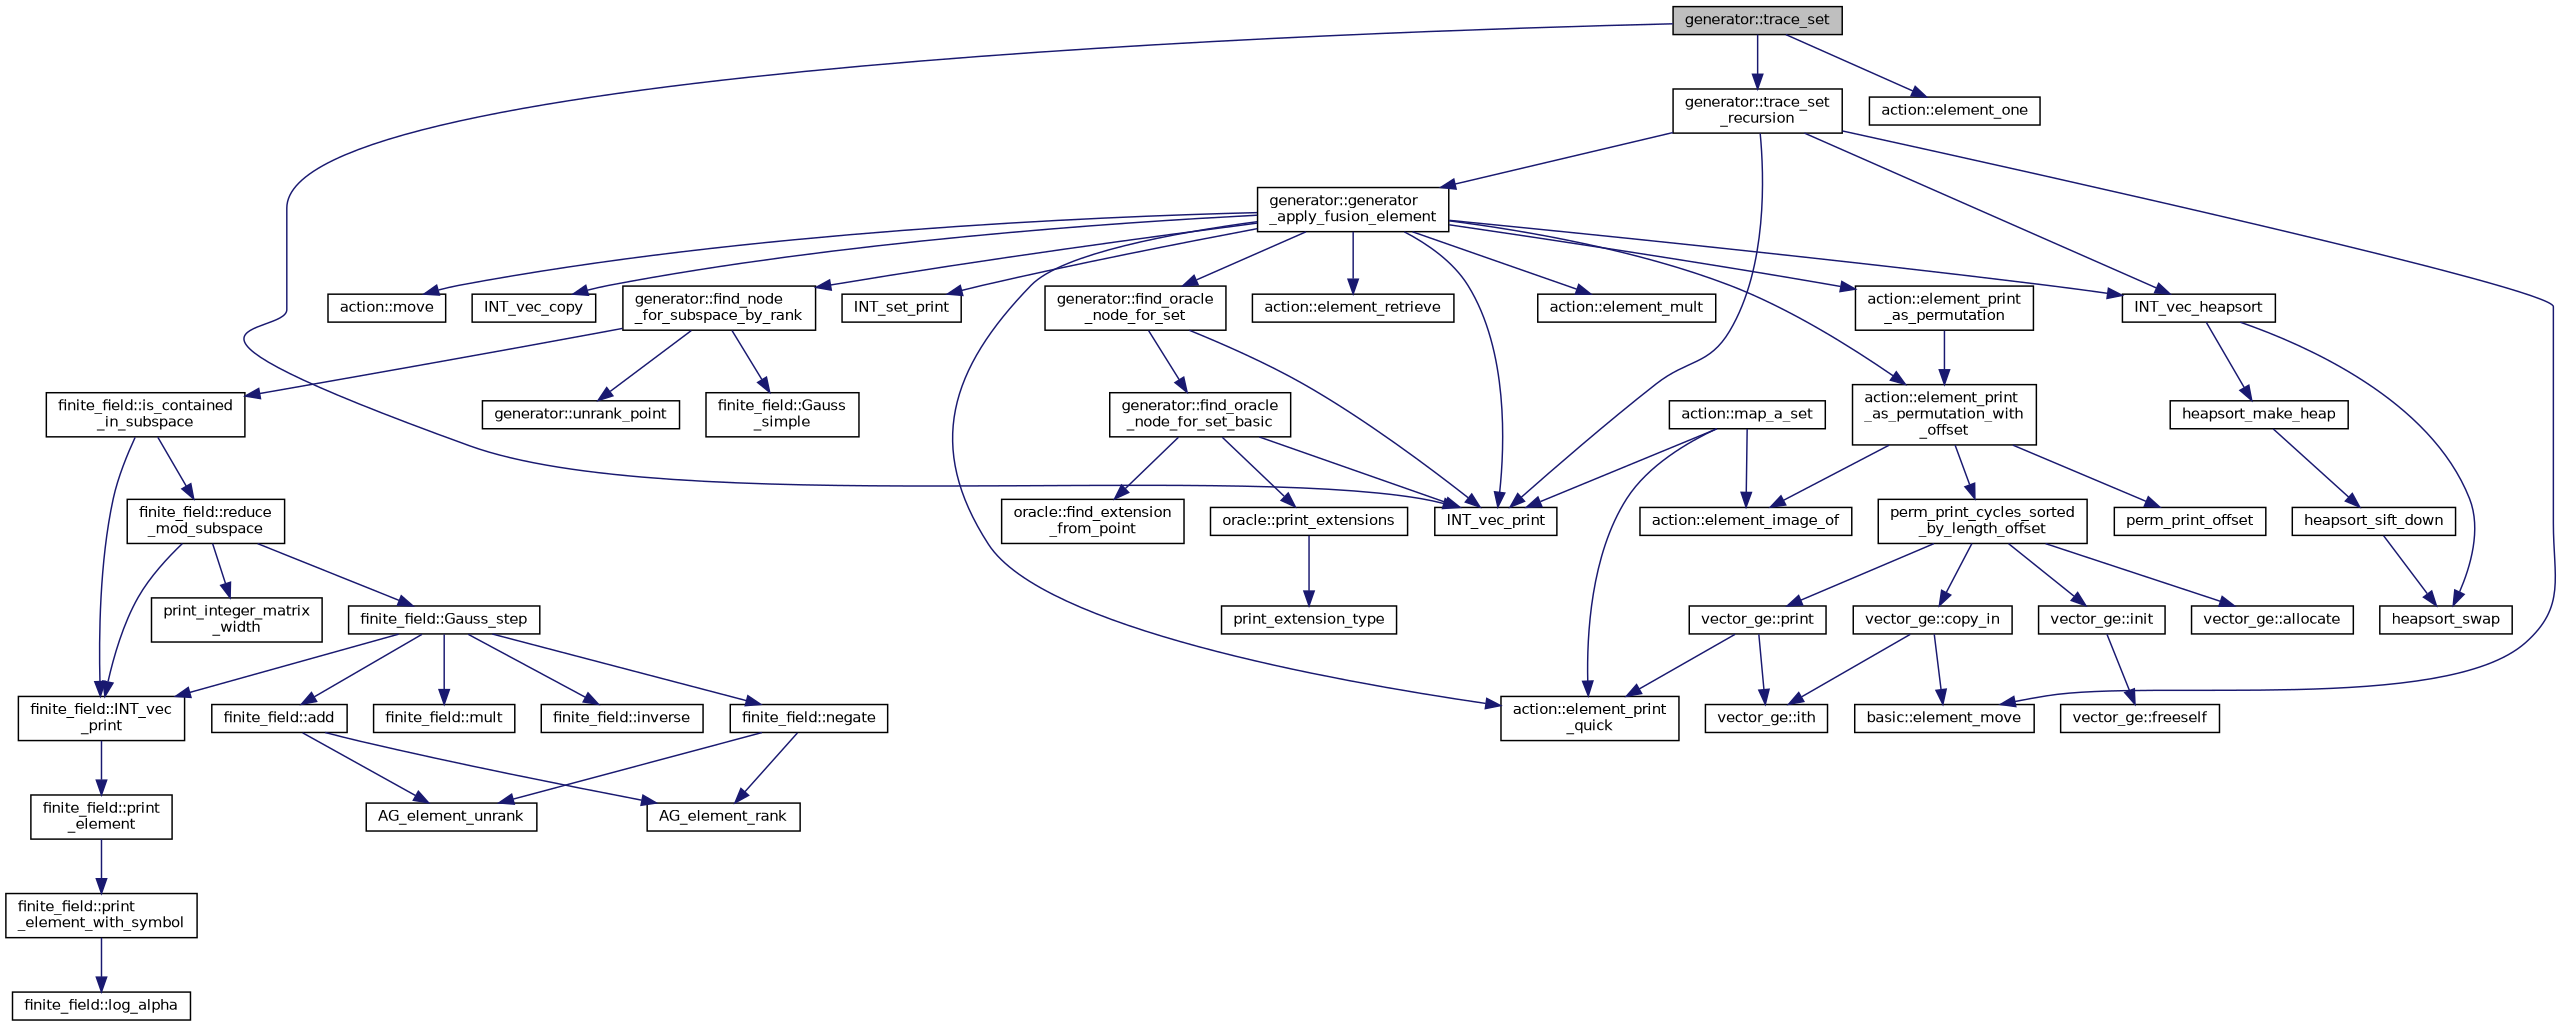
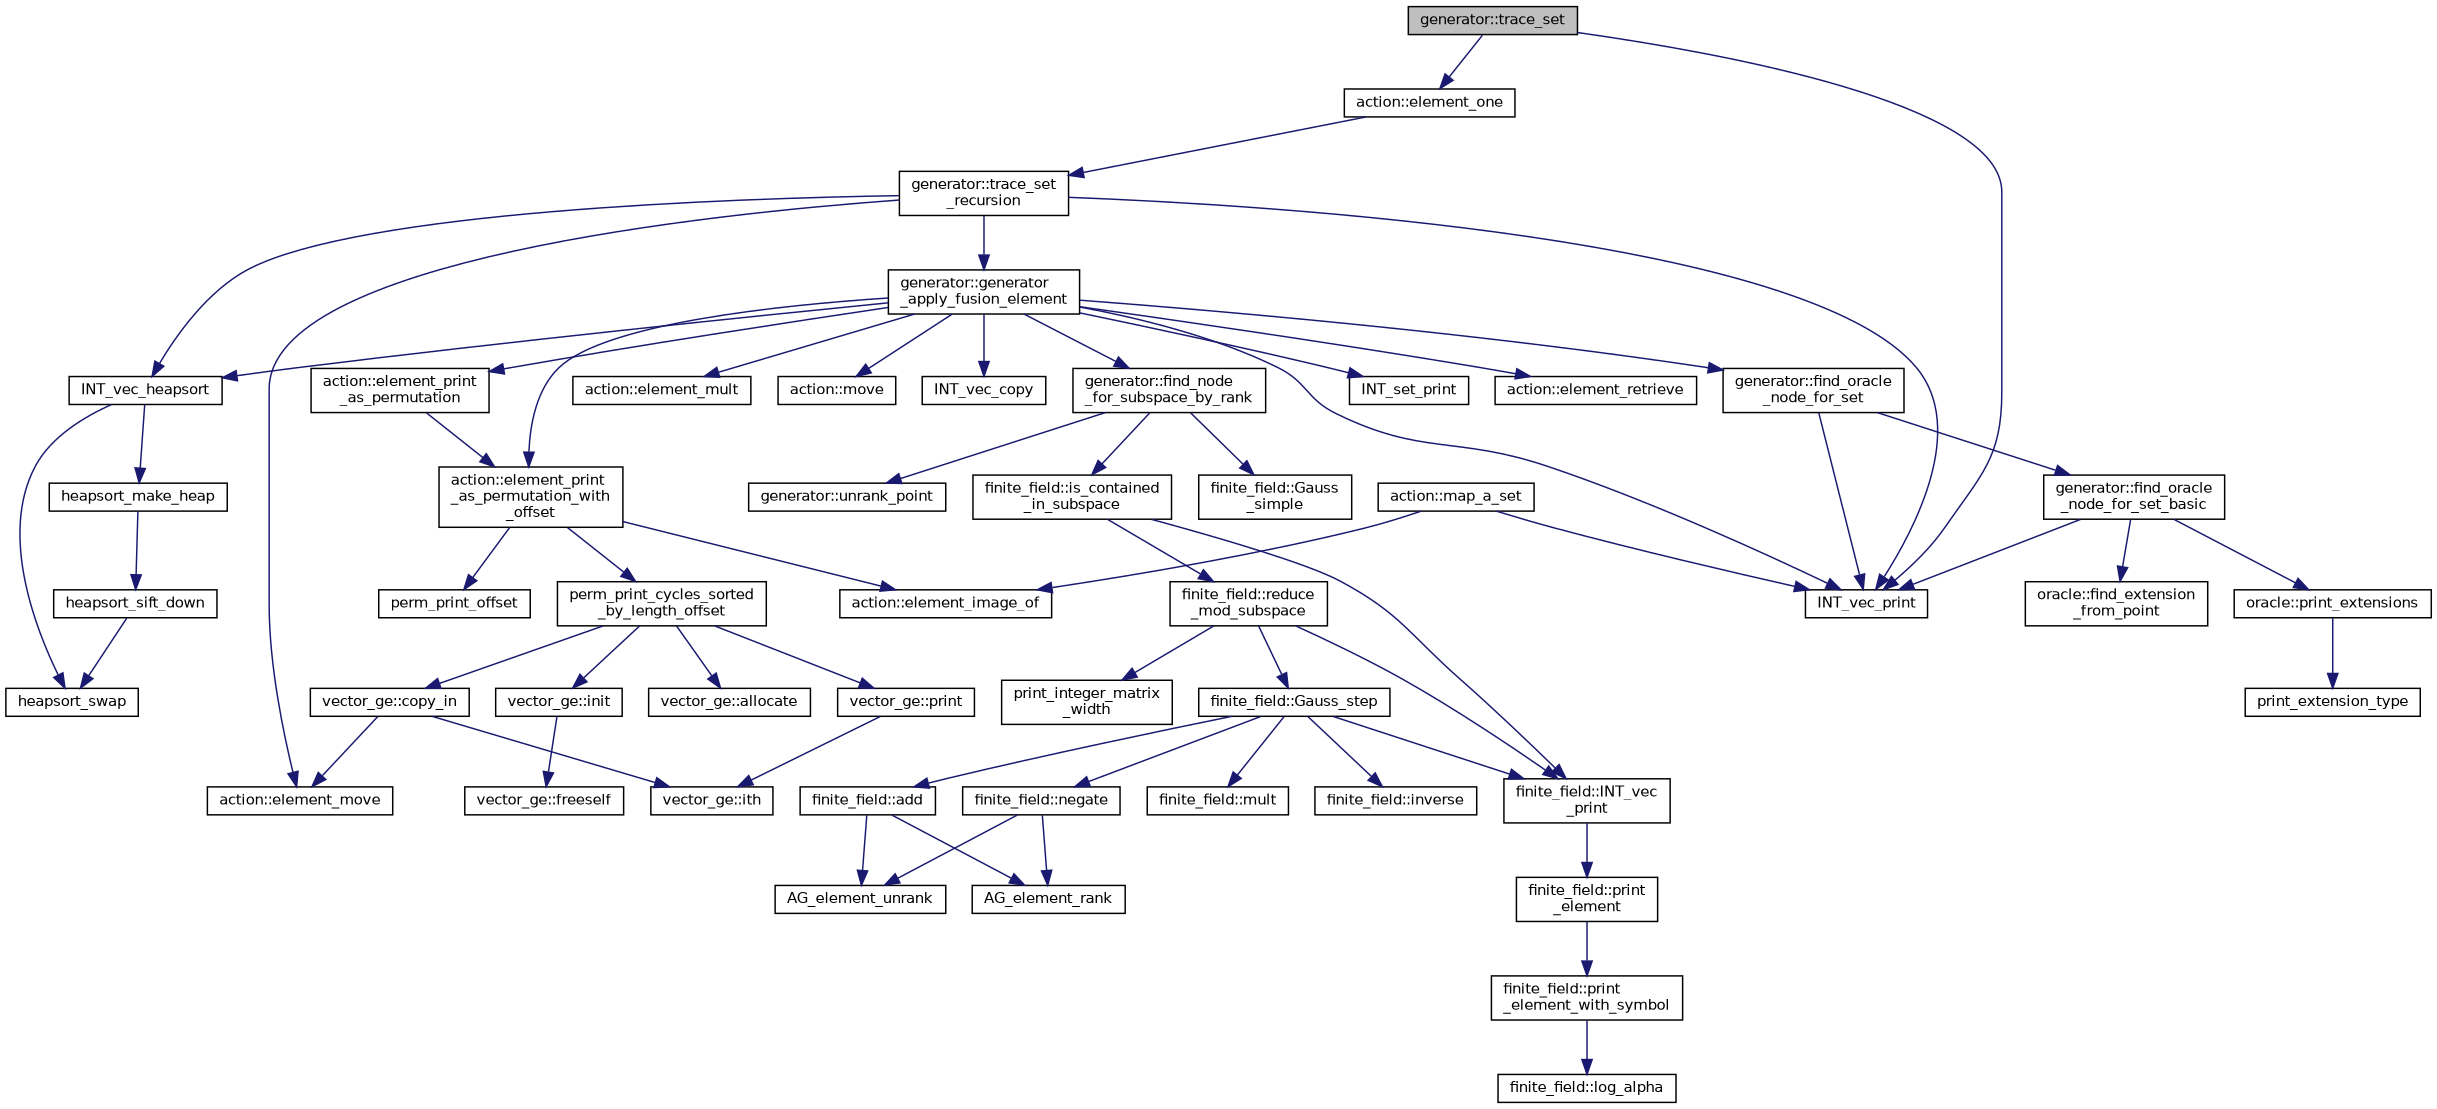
edge "generator::trace_set" -> "generator::trace_set _recursion": now "action::element_one" -> "generator::trace_set _recursion"
node "action::element_print _quick": removed
node "basic::element_move": label "basic::element_move" -> "action::element_move"
